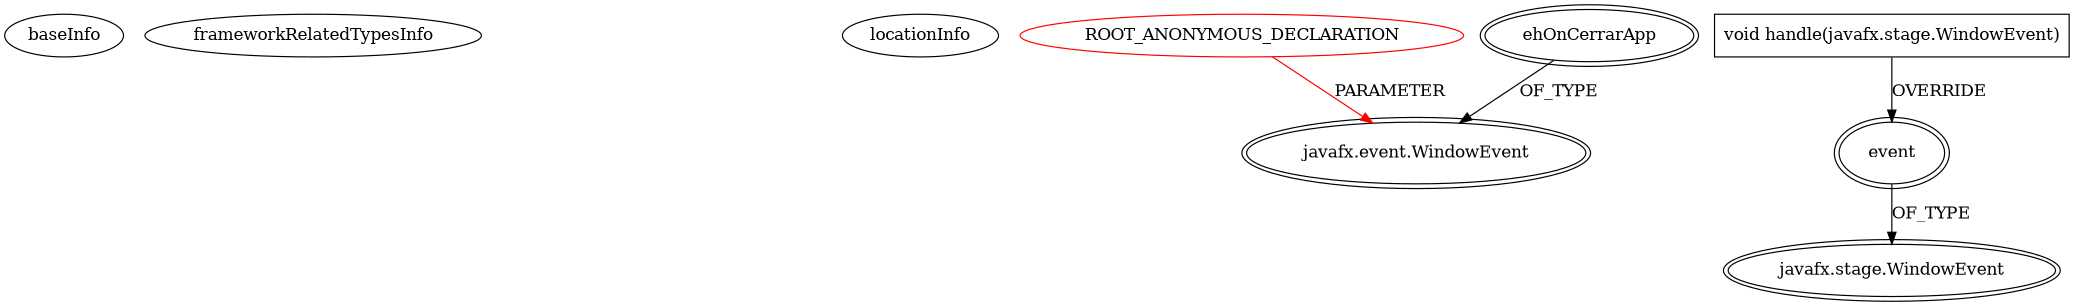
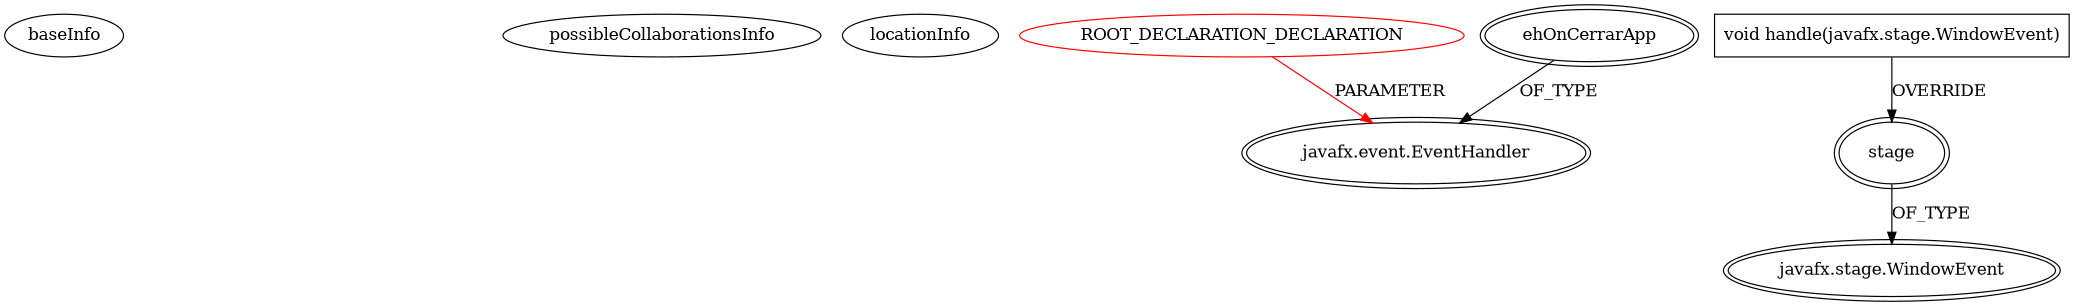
node "frameworkRelatedTypesInfo": removed
node "possibleCollaborationsInfo": added
node "ROOT_ANONYMOUS_DECLARATION": label "ROOT_ANONYMOUS_DECLARATION" -> "ROOT_DECLARATION_DECLARATION"
node "javafx.event.WindowEvent": label "javafx.event.WindowEvent" -> "javafx.event.EventHandler"
node "event": label "event" -> "stage"
